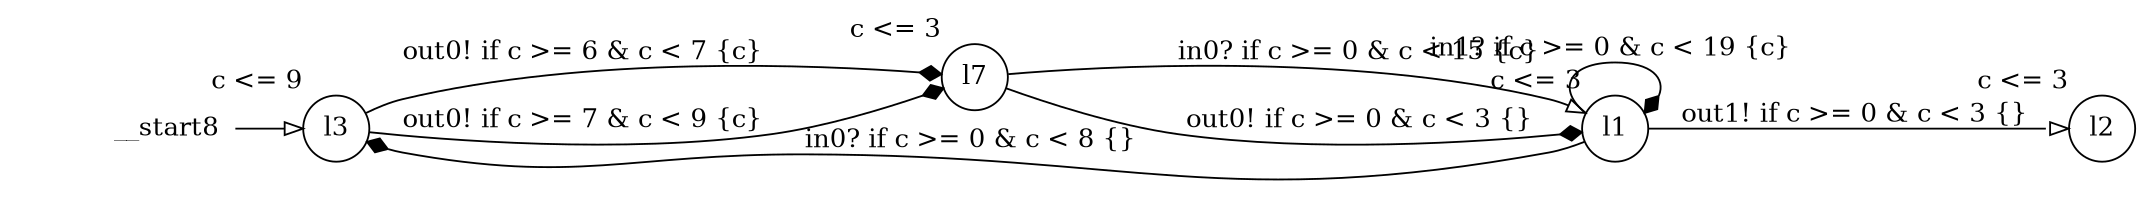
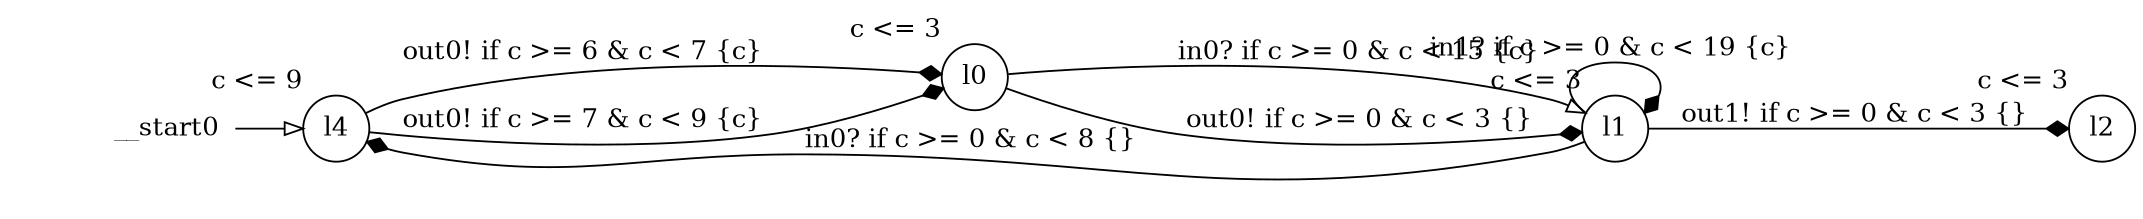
node "l7 c <= 3": label "l7 c <= 3" -> "l0 c <= 3"
node "__start8": label "__start8" -> "__start0"
node "l3 c <= 9": label "l3 c <= 9" -> "l4 c <= 9"
edge "l1 c <= 3" -> "l2 c <= 3": arrowhead onormal -> diamond
